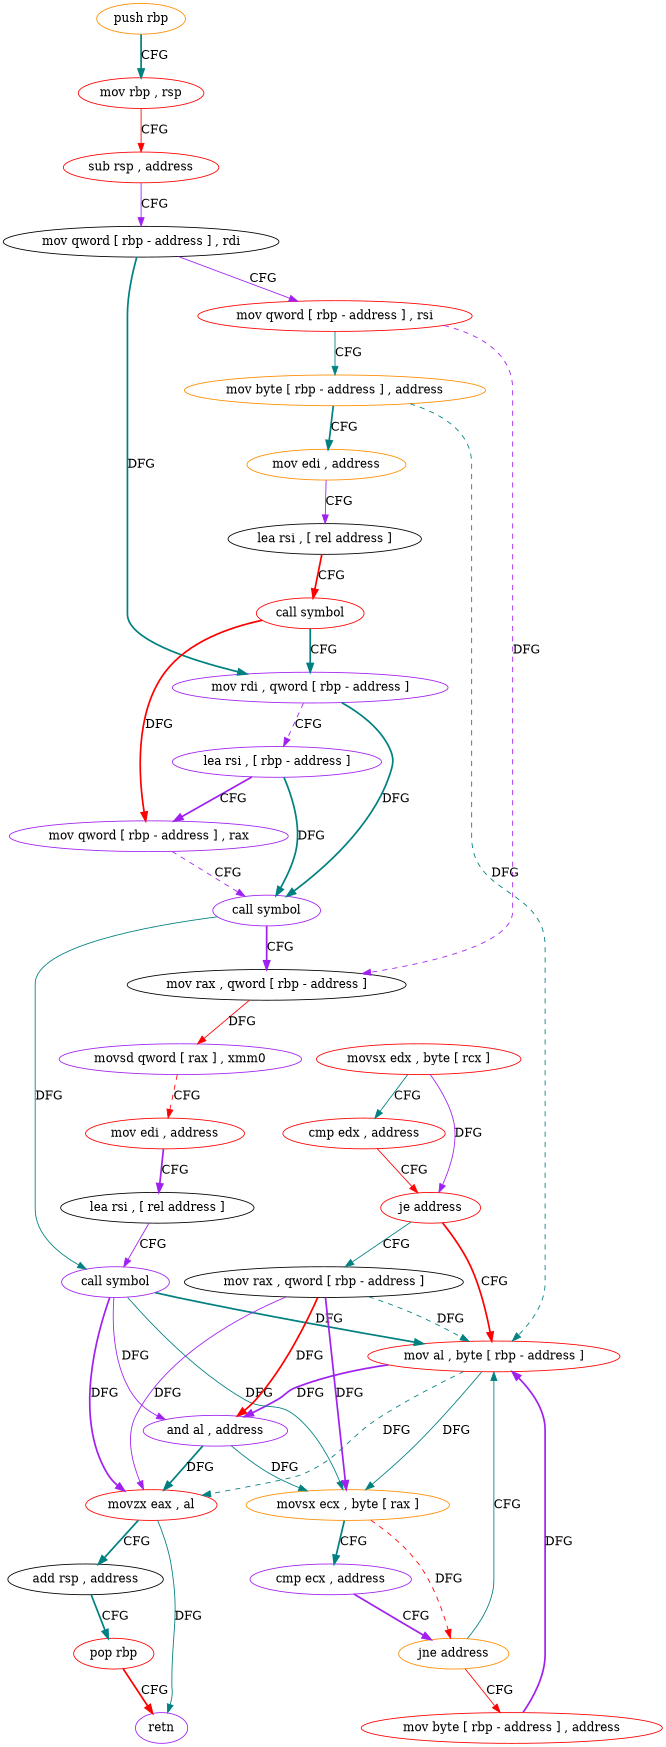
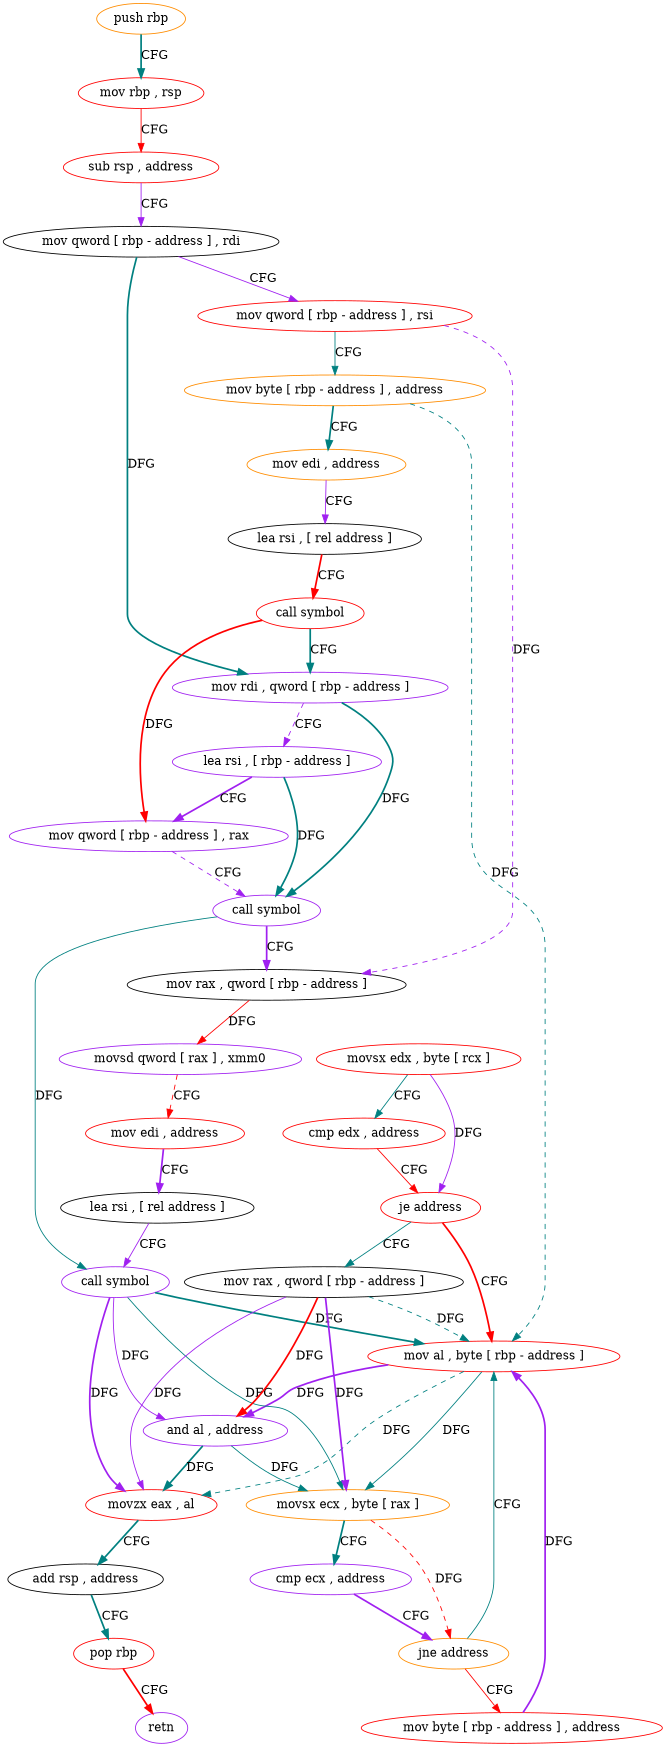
edge "movzx eax , al" -> "retn": removed, label "DFG"
